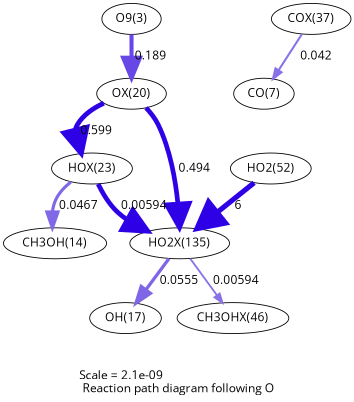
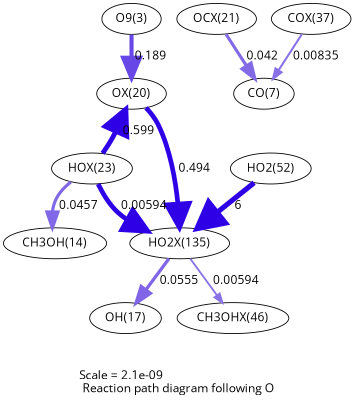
node "OCX(21)": added
edge "COX(37)" -> "CO(7)": label " 0.042" -> " 0.00835"
edge "OX(20)" -> "HOX(23)": reversed
edge "HOX(23)" -> "CH3OH(14)": label " 0.0467" -> " 0.0457"
